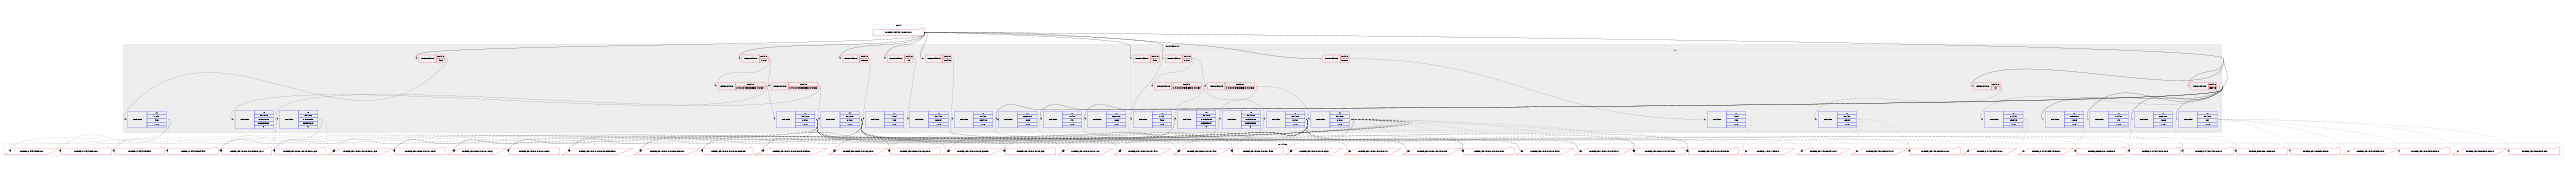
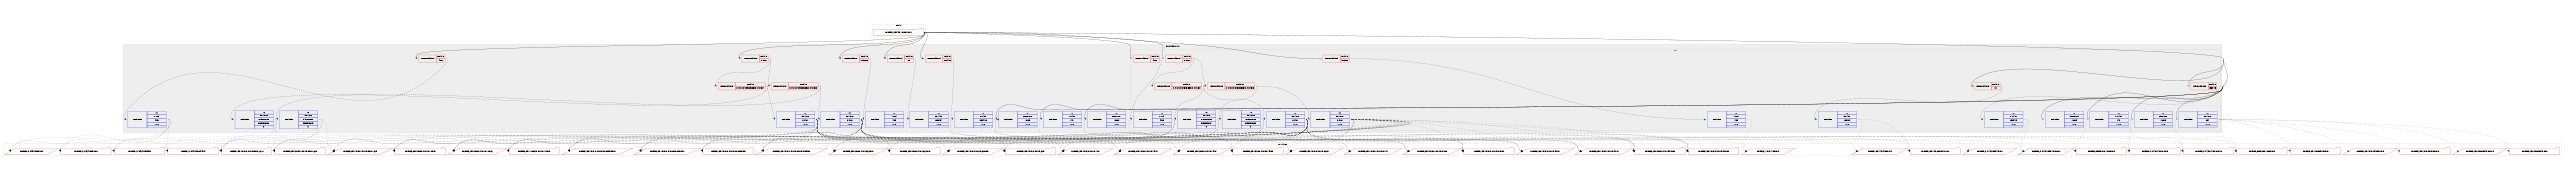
node "portage://dev-lang/python-2.7.18_p7": label "portage://dev-lang/python-2.7.18_p7" -> "portage://dev-xrootd/python-2.7.18_p7"
node "portage://dev-libs/openssl-1.1.1i": removed
node "portage://dev-libs/openssl-1.1.1j": label "portage://dev-libs/openssl-1.1.1j" -> "portage://dev-libs/fuse-1.1.1j"
